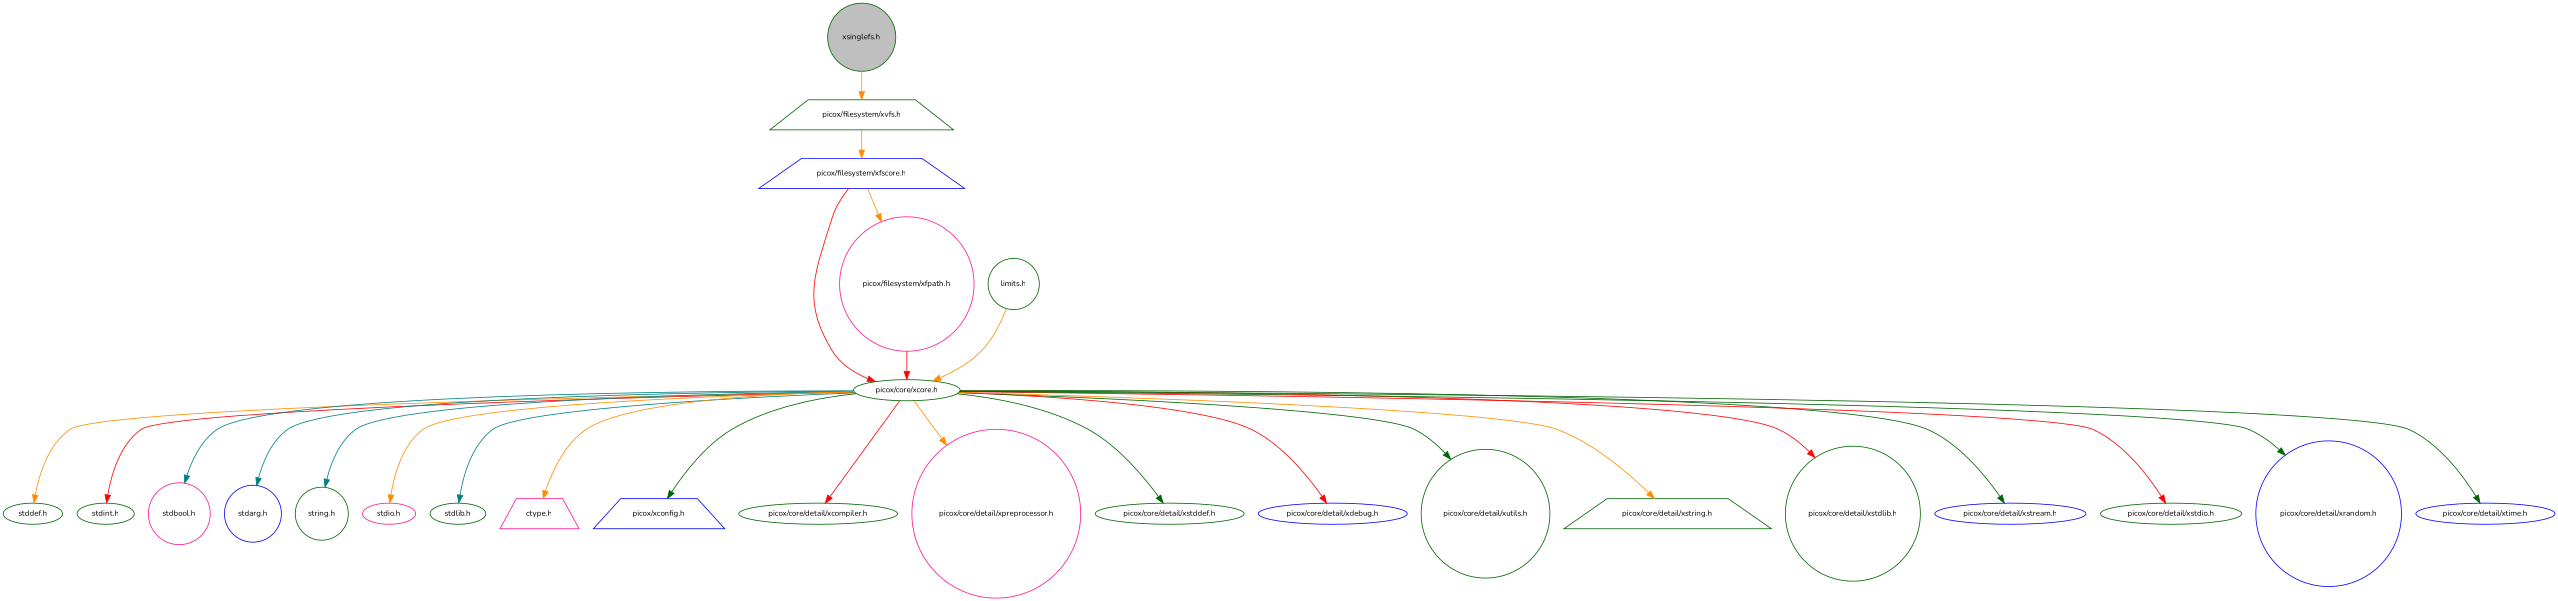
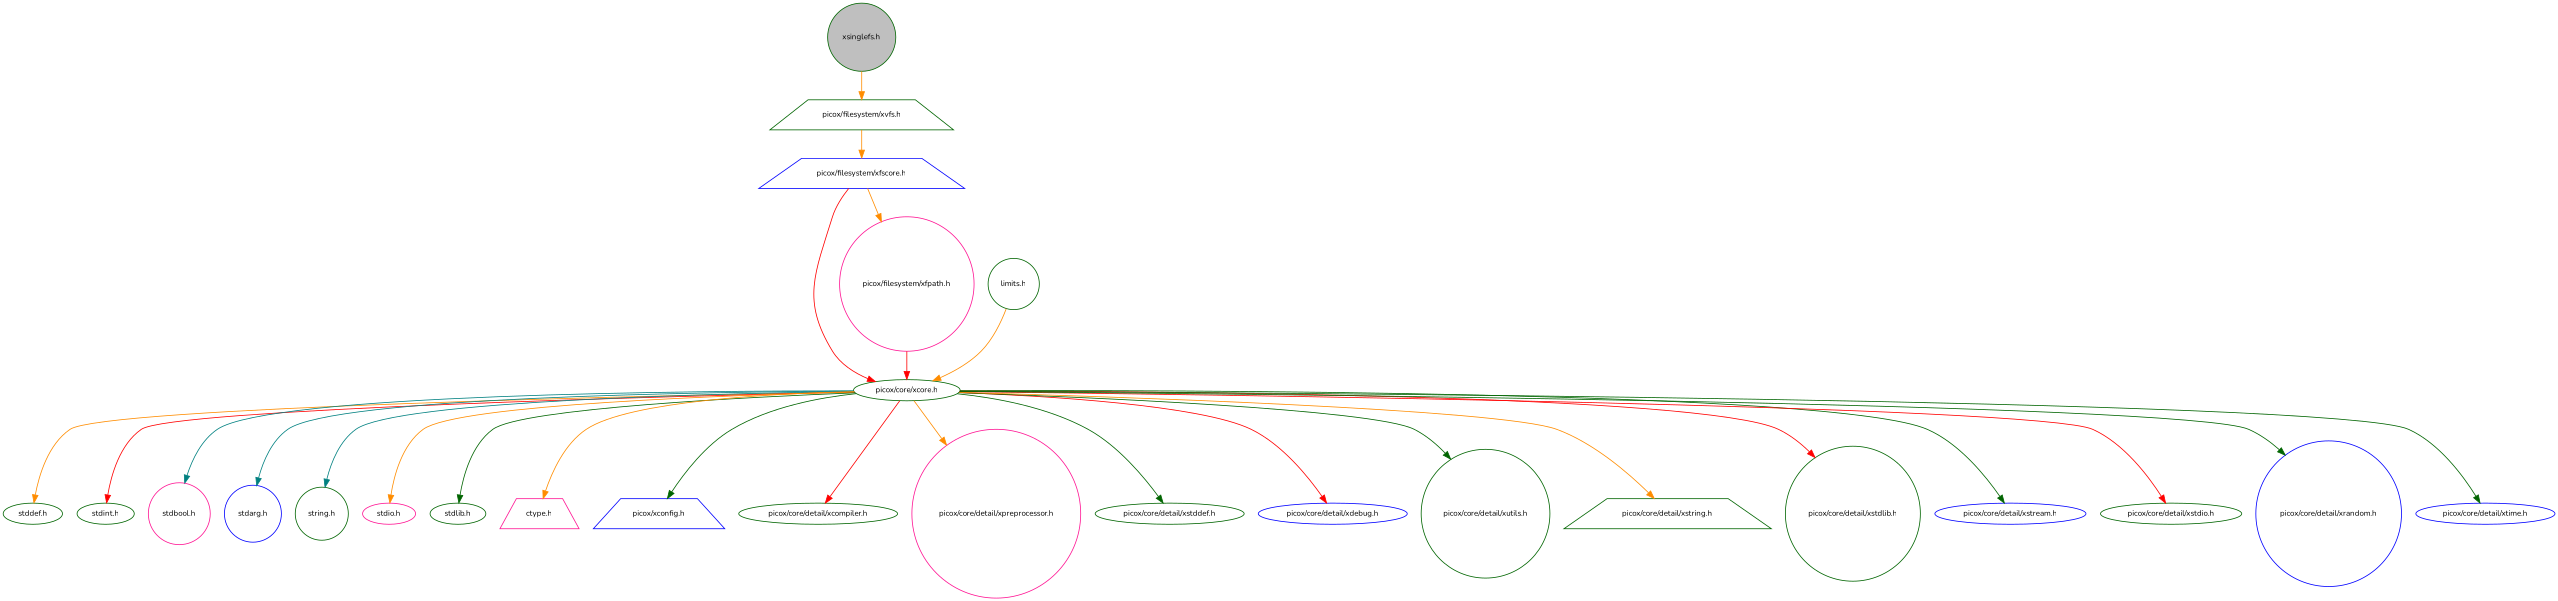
edge "picox/core/xcore.h" -> "stdlib.h": color teal -> darkgreen
